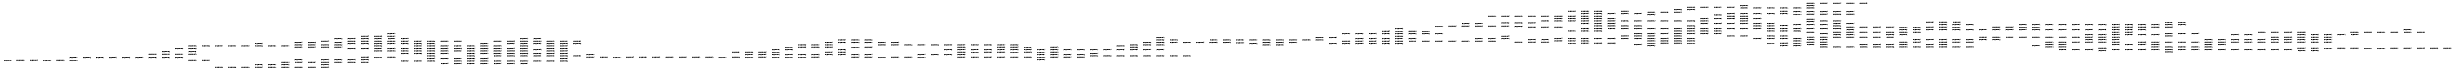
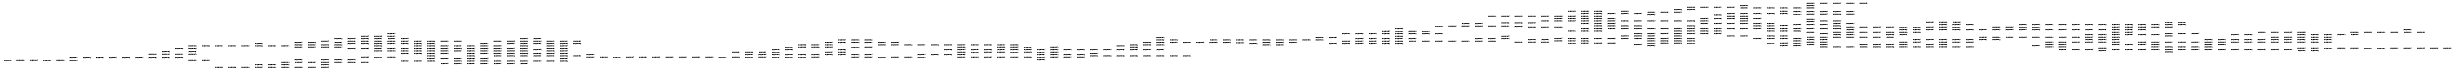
node "GEO_GRAPH_NODE_529": label "GEO_GRAPH_NODE_529" -> "GEO_GEO_NODE_529"
node "GEO_GRAPH_NODE_133": removed
